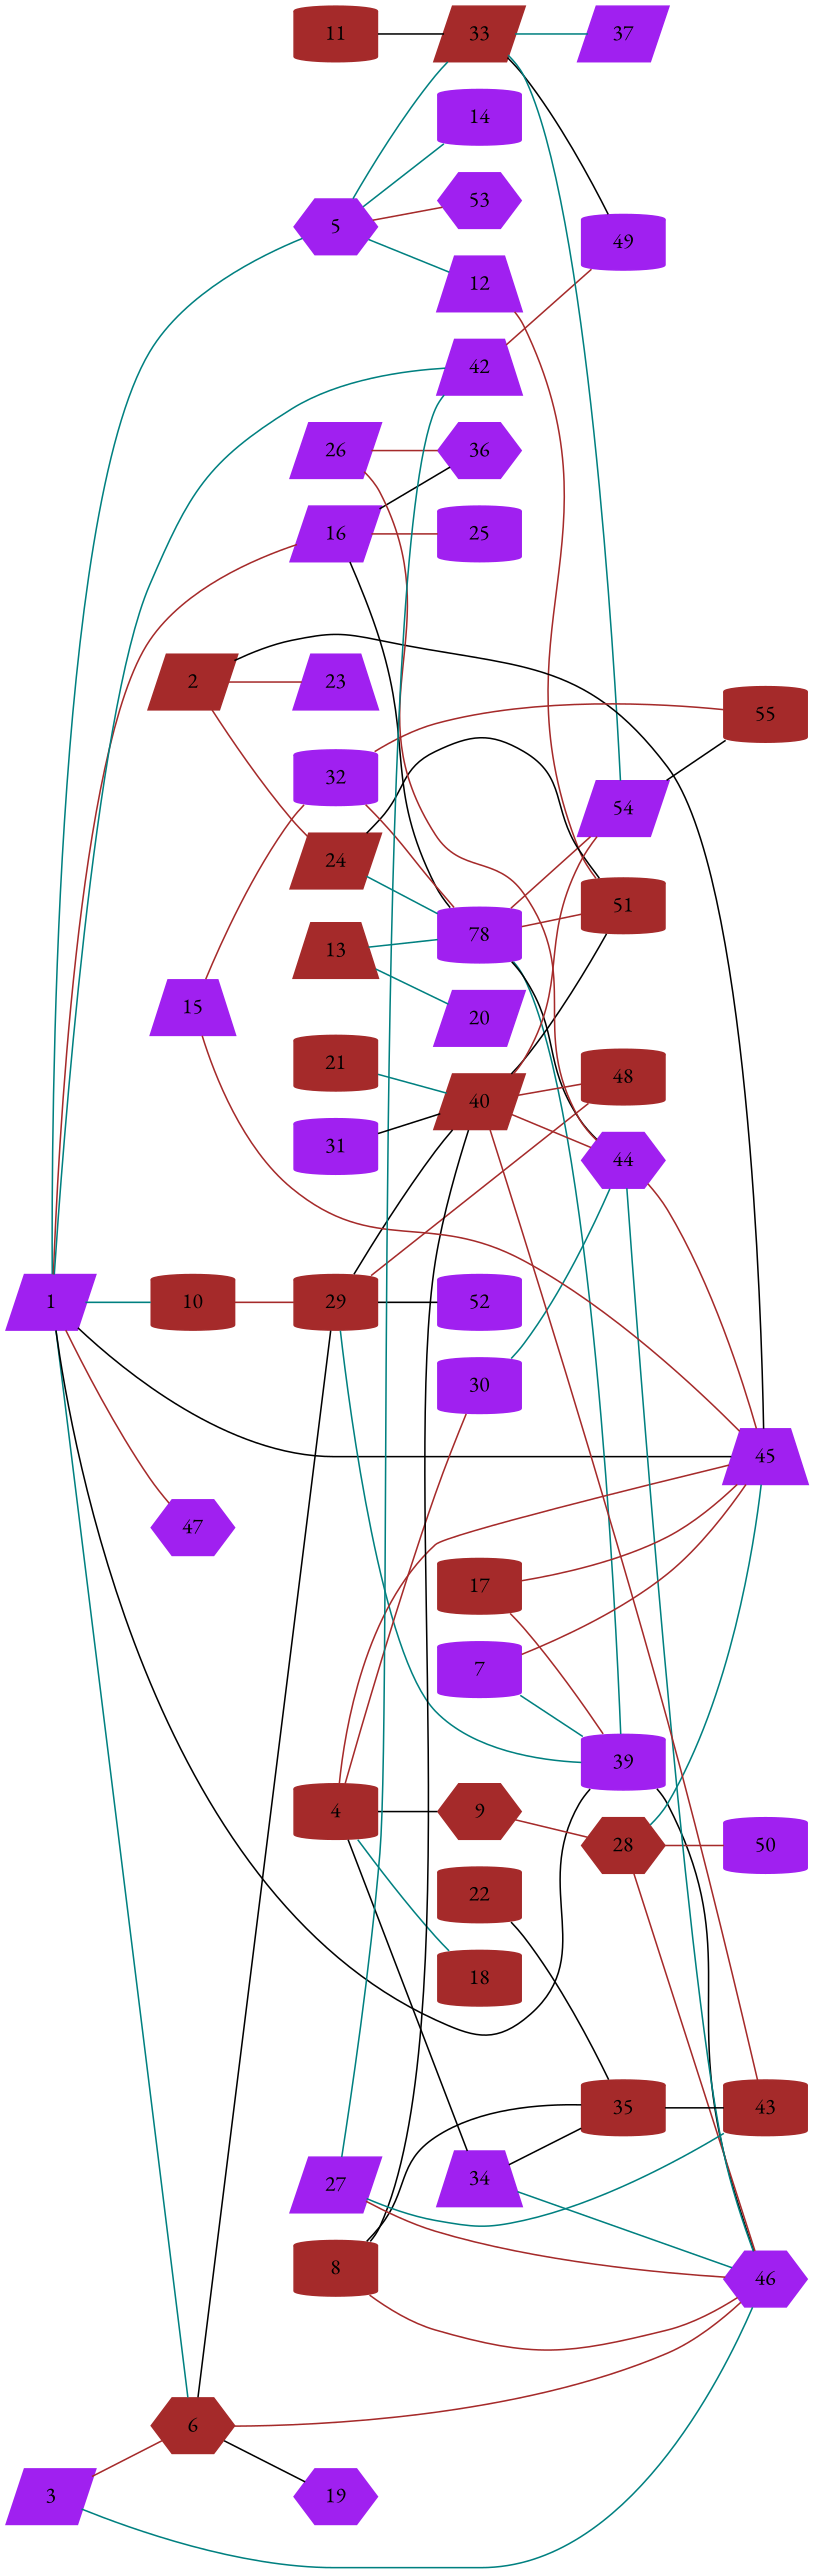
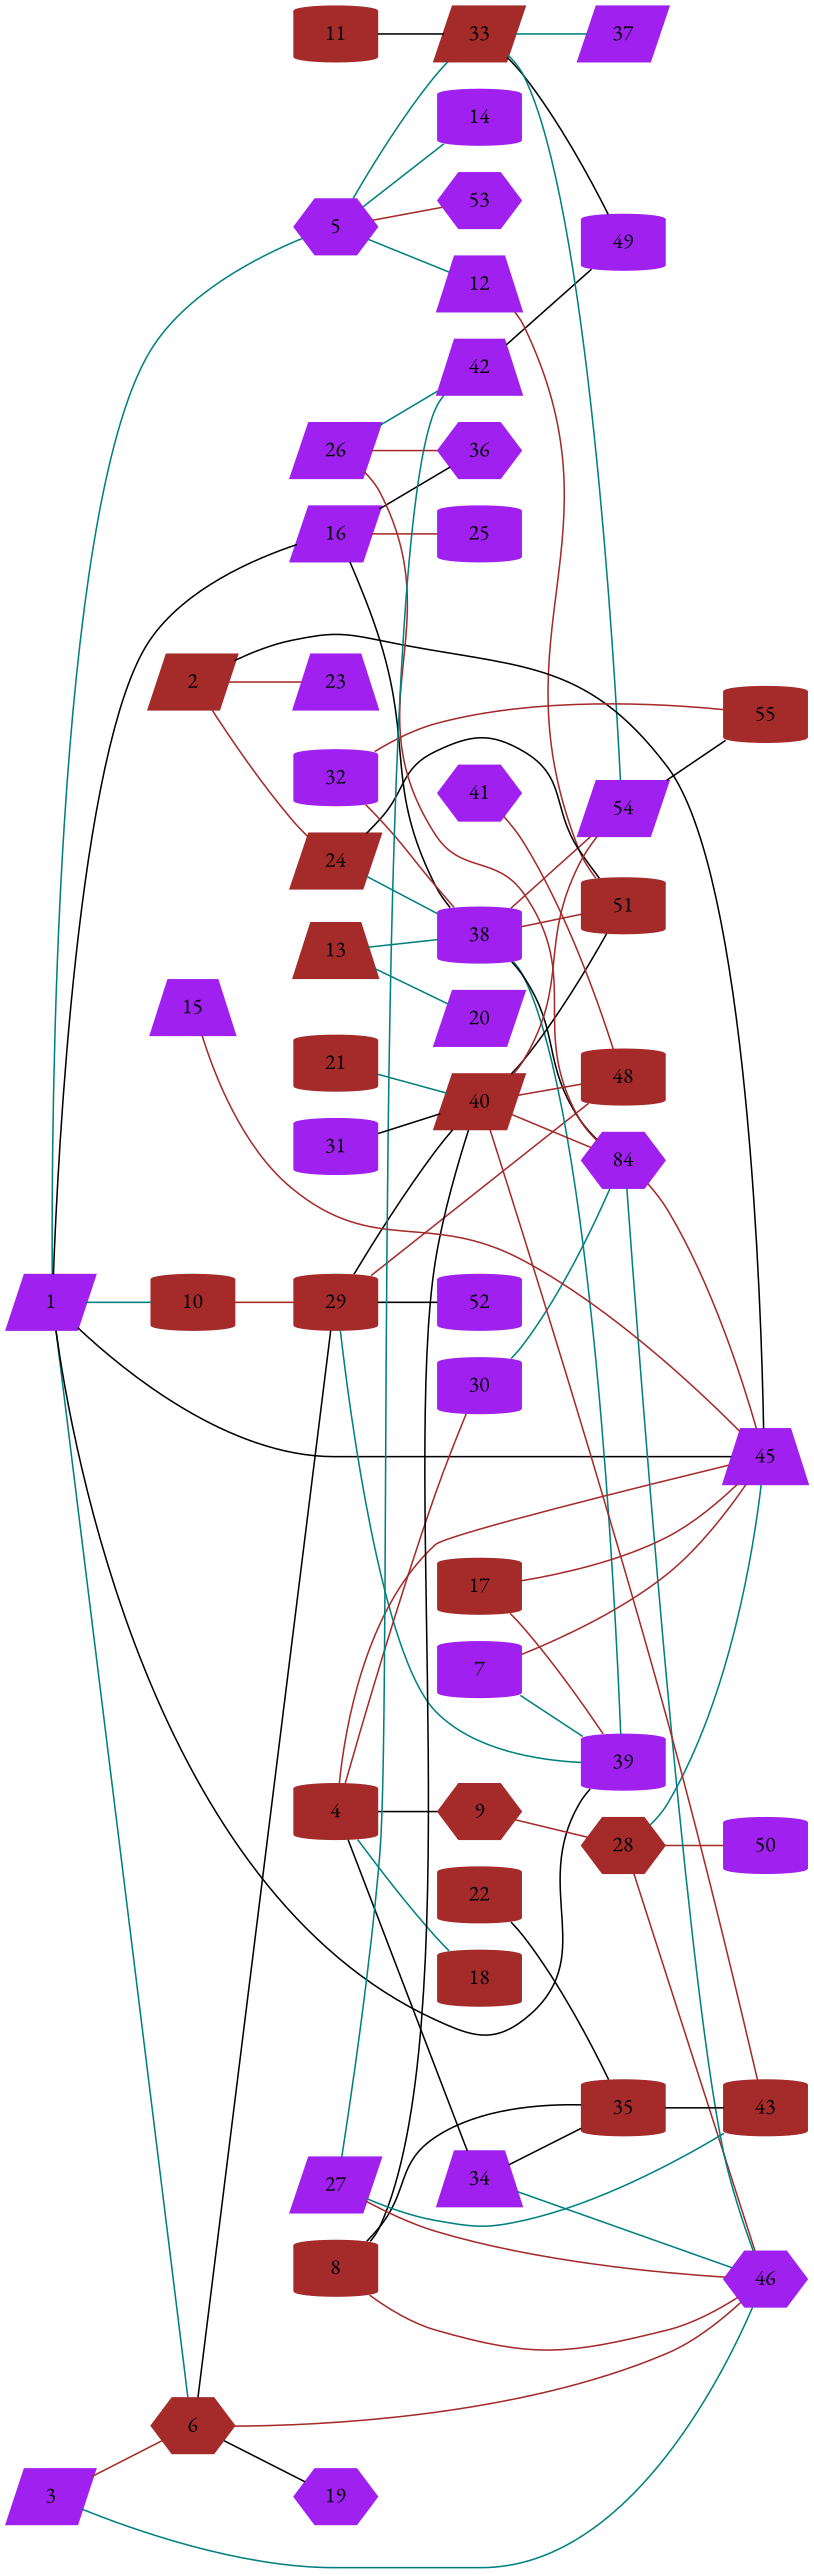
edge "49" -- "42": color brown -> black
edge "42" -- "1": now "42" -- "26"
edge "16" -- "1": color brown -> black
node "41": added
edge "32" -- "15": removed
node "78": label "78" -> "38"
node "44": label "44" -> "84"
node "47": removed
edge "39" -- "46": removed
